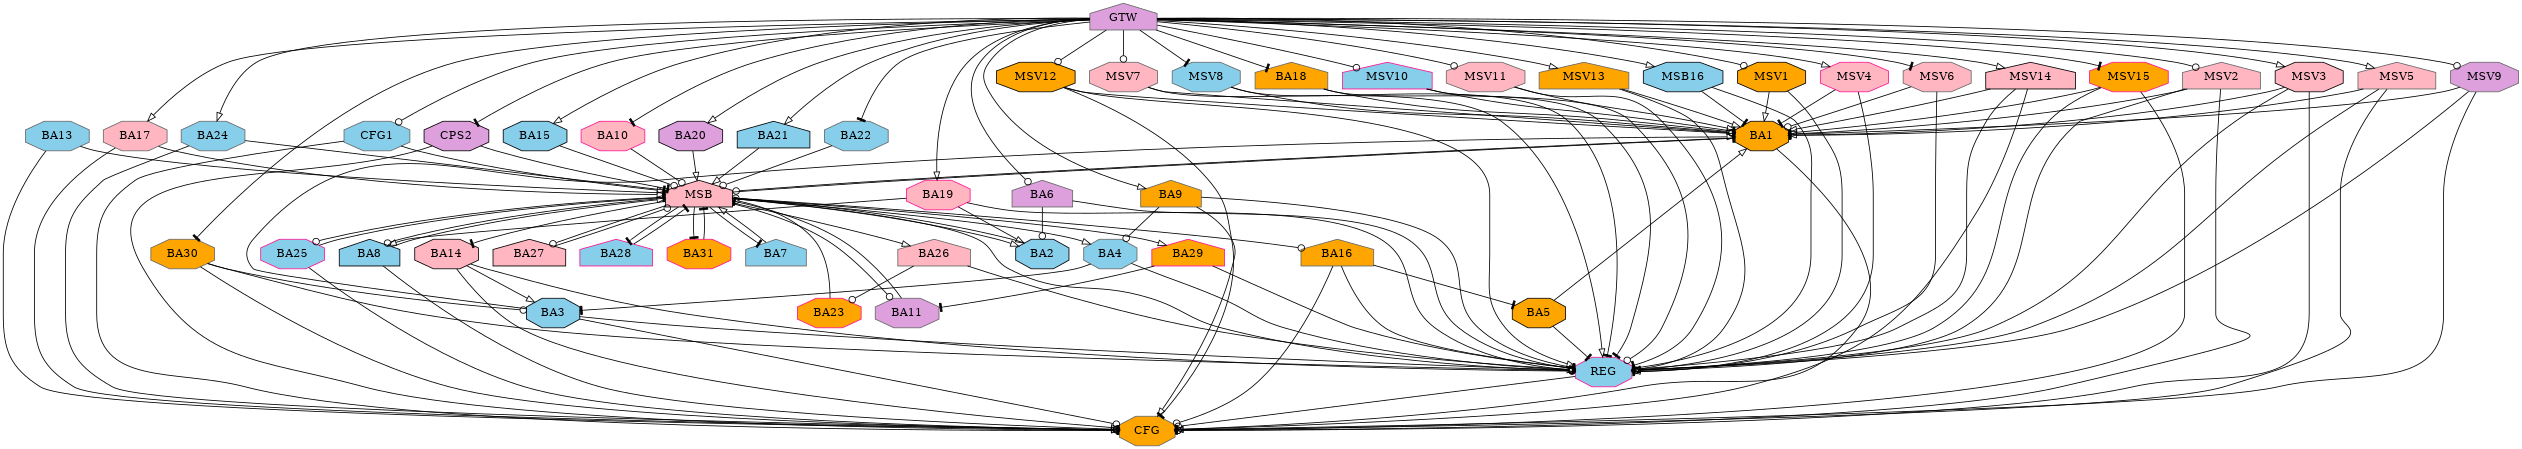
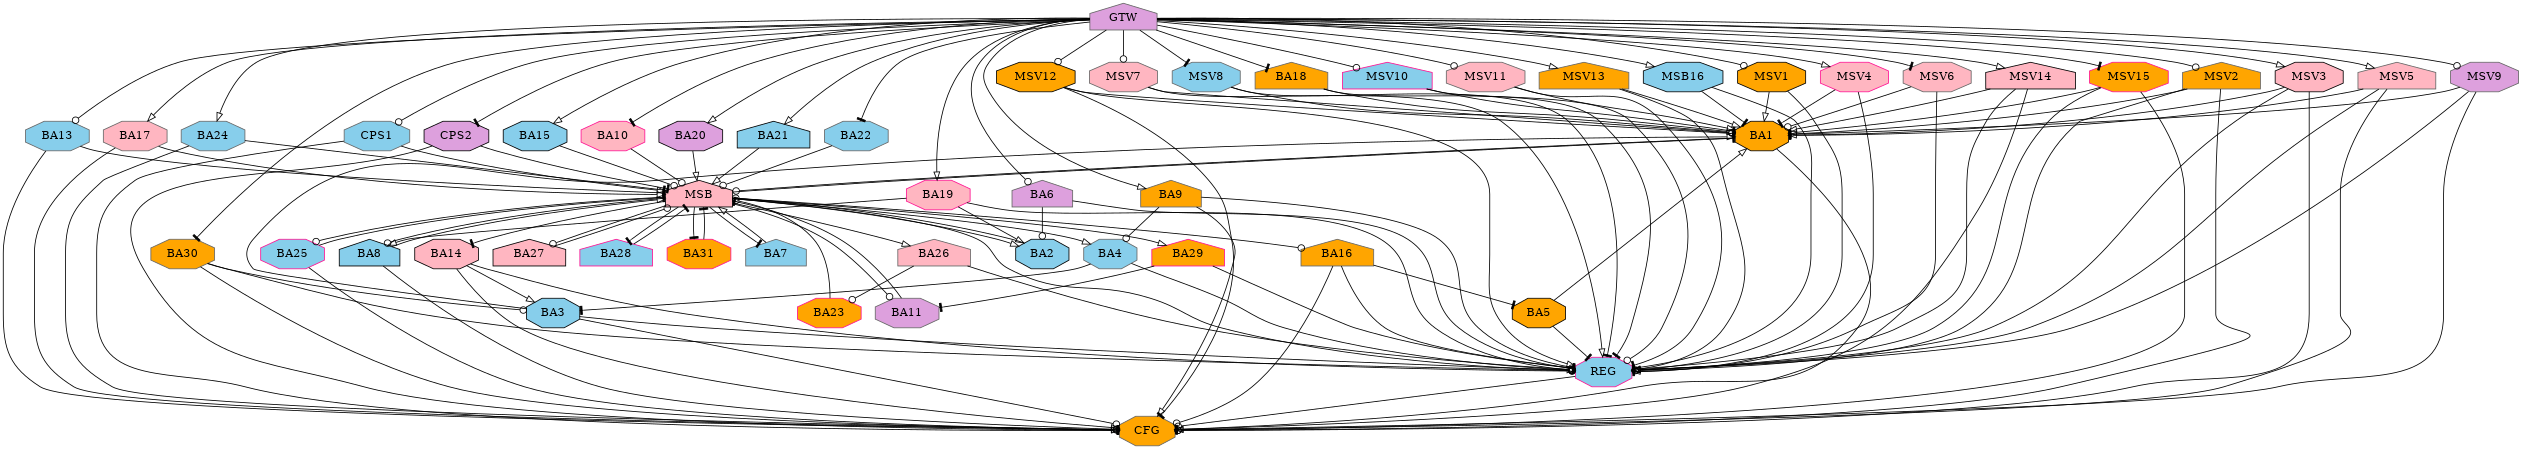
edge "GTW" -> "BA13": added
node "MSV2": fillcolor lightpink -> orange
node "CFG1": label "CFG1" -> "CPS1"
